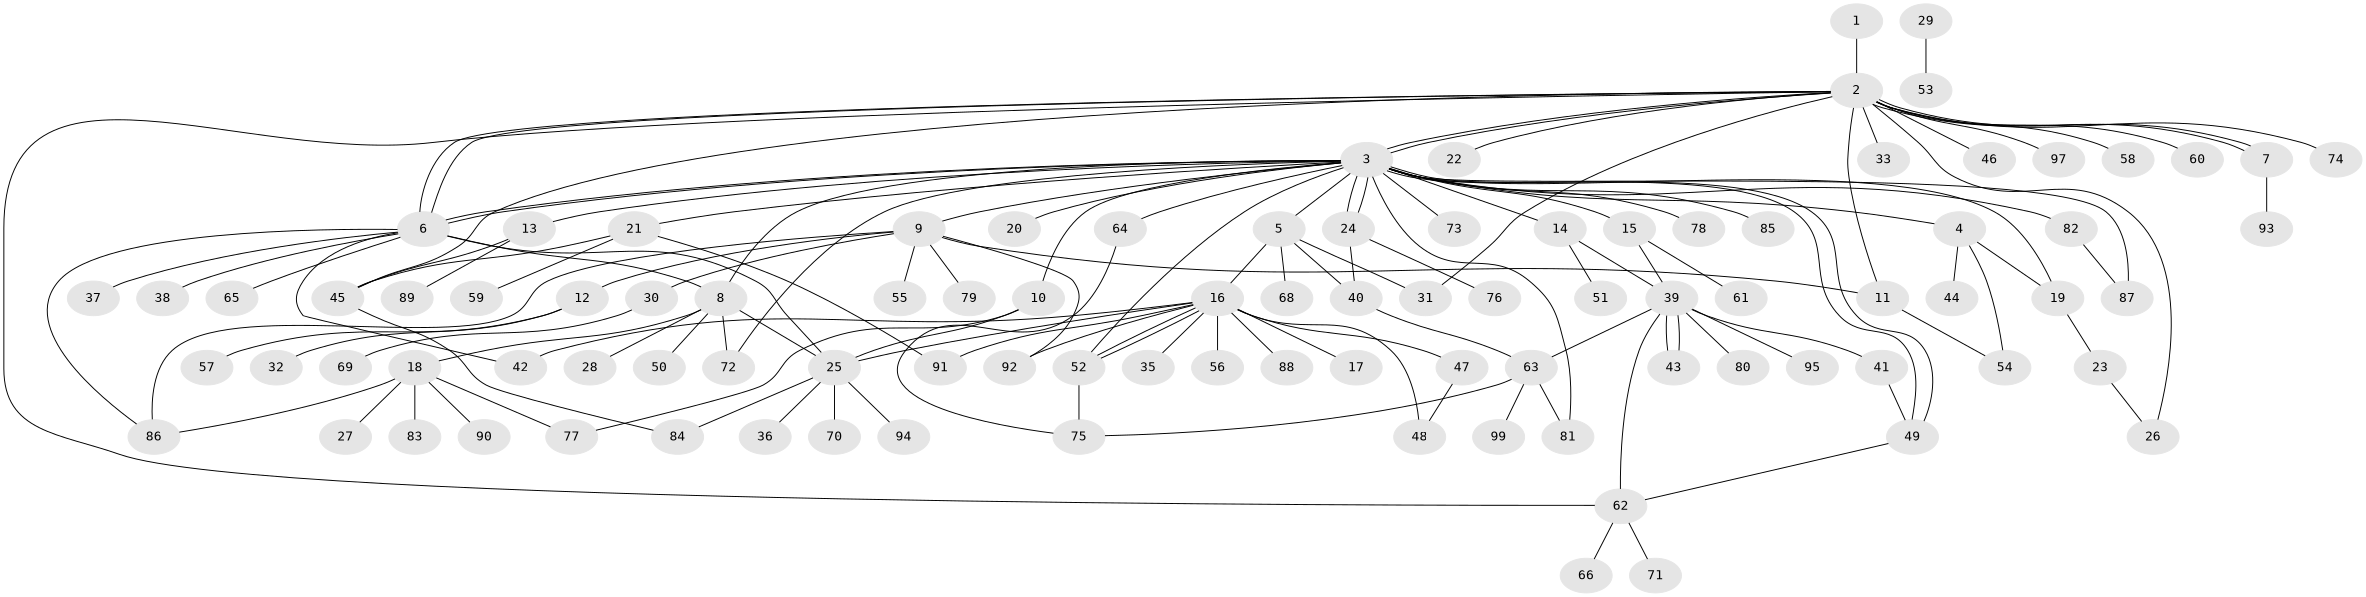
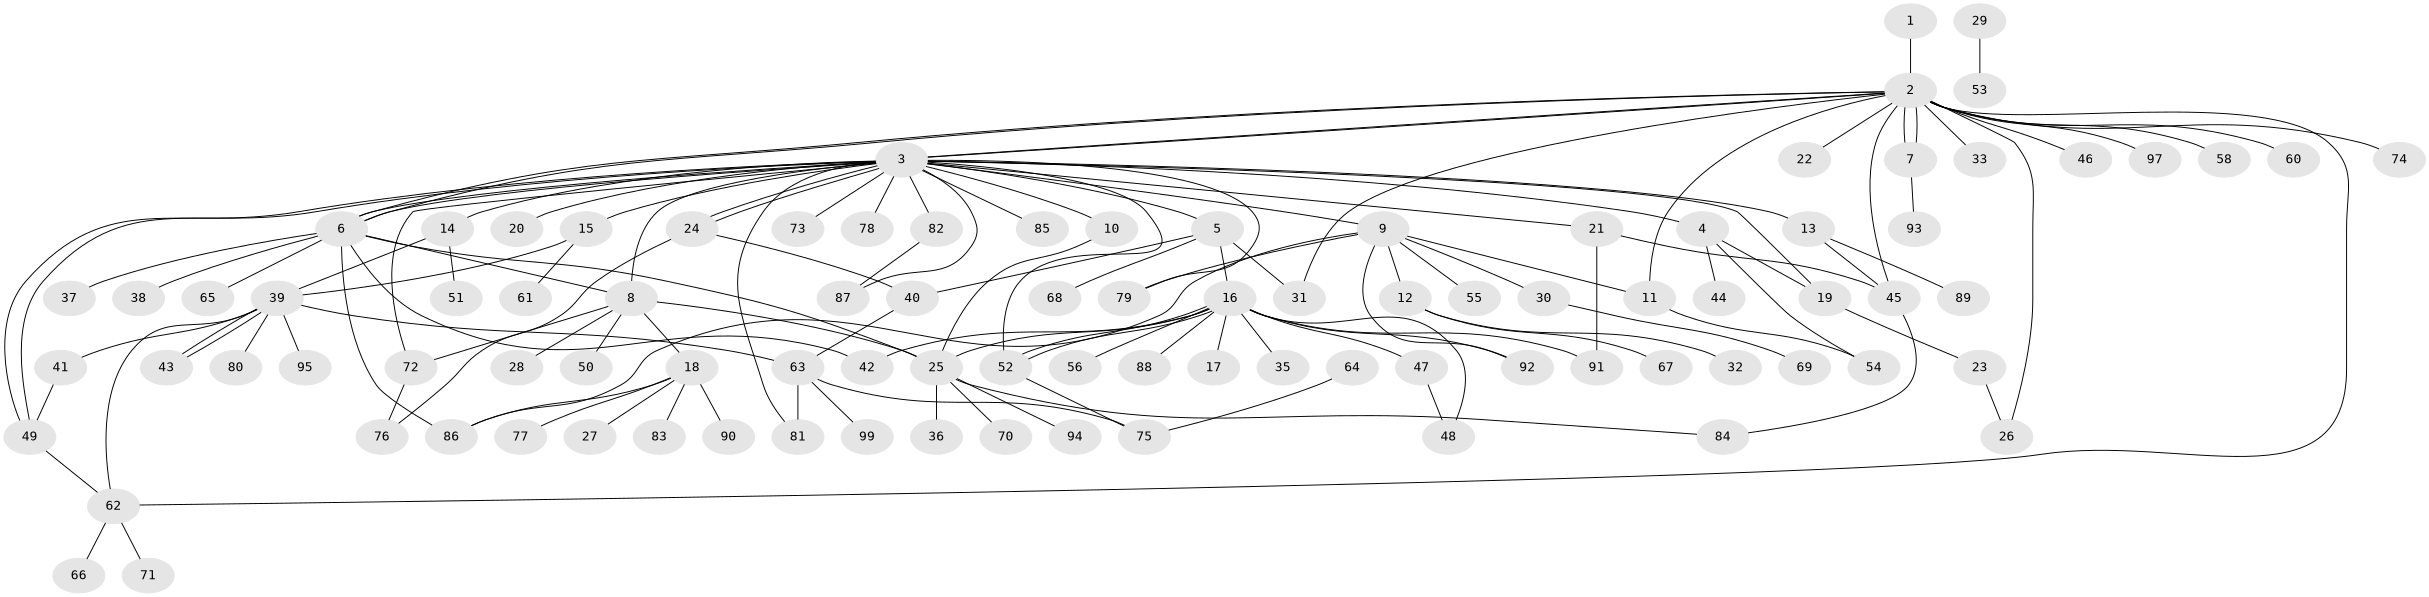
edge "3" -- "64": now "3" -- "79"
node "59": removed
edge "10" -- "77": removed
node "57": label "57" -> "67"
edge "72" -- "76": added
